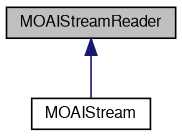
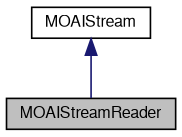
edge "MOAIStream" -> "MOAIStreamReader": reversed
